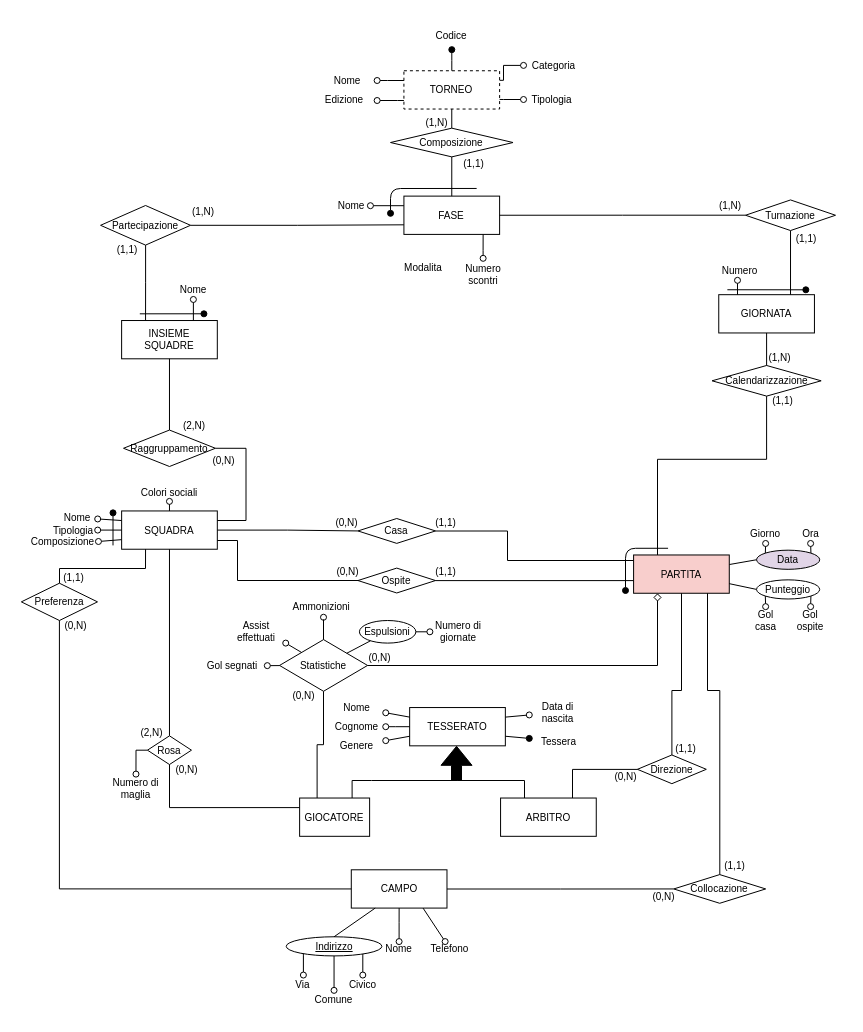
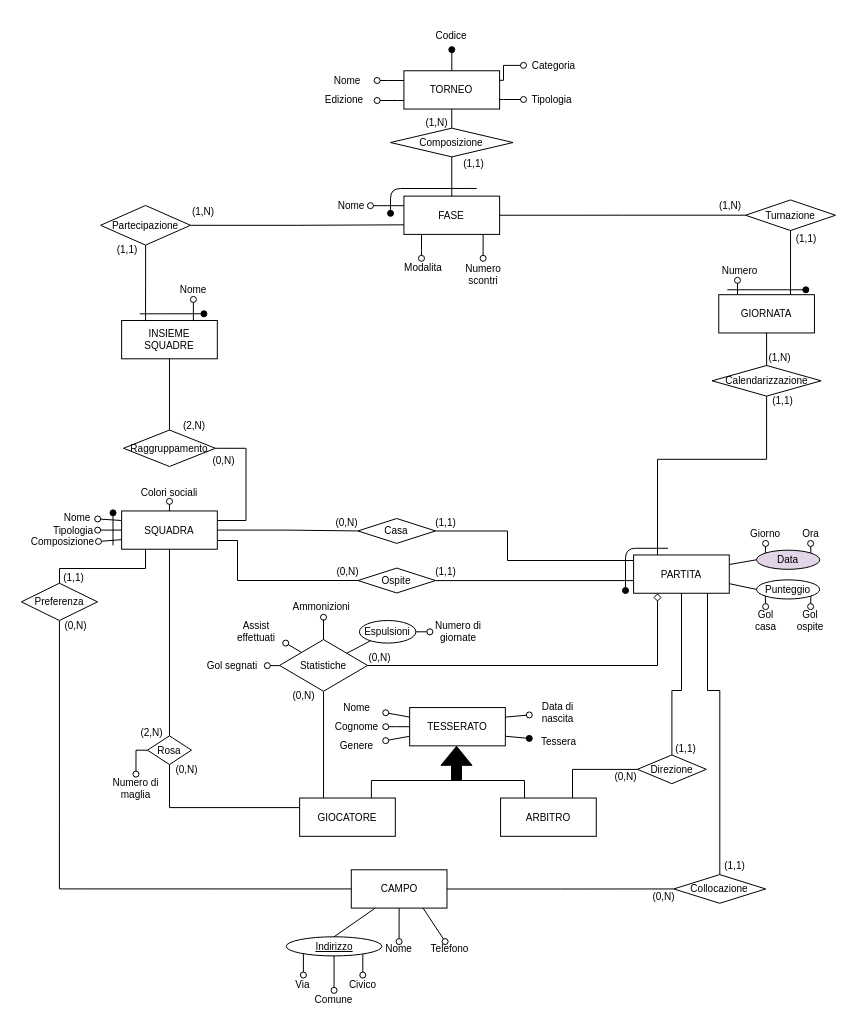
node "TORNEO": style dashed -> solid
edge "FASE" -> "Modalita": added
node "PARTITA": fillcolor #f8cecc -> #ffffff
node "GIOCATORE": size 70x38 -> 96x38
